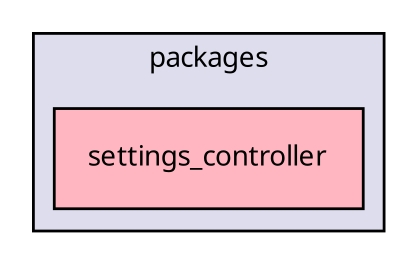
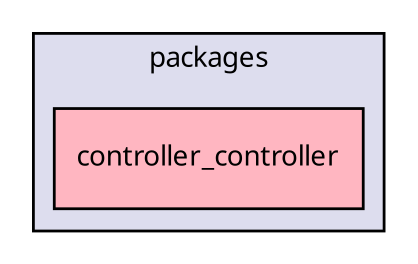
node "settings_controller": label "settings_controller" -> "controller_controller"
